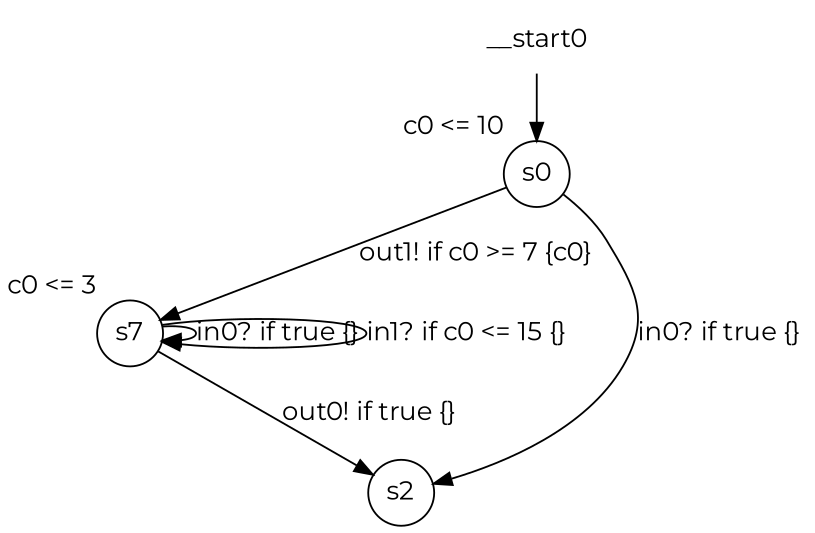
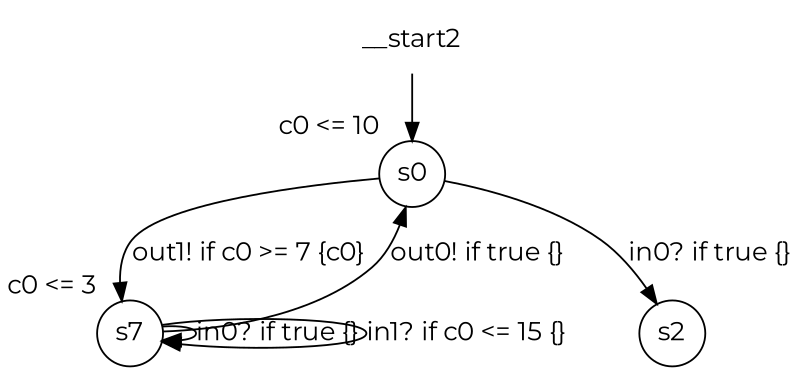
node "__start0": label "__start0" -> "__start2"
edge "s7 c0 <= 3" -> "s2": now "s7 c0 <= 3" -> "s0 c0 <= 10"
